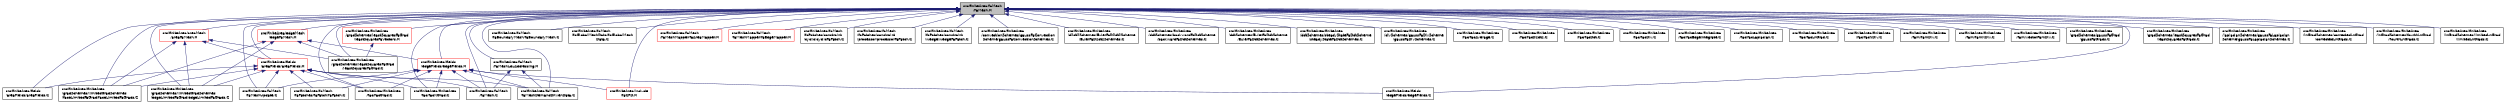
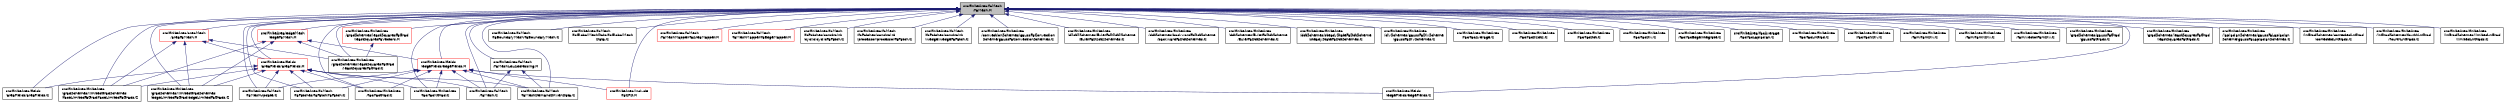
edge "src/finiteArea/faMesh /faPatches/faPatch/faPatch.C" -> "src/finiteArea/faMesh /faMesh.H": added
node "src/finiteArea/finiteArea /fac/facLaplacian.C": label "src/finiteArea/finiteArea /fac/facLaplacian.C" -> "src/finiteArea/facAverage /fac/facLaplacian.C"
